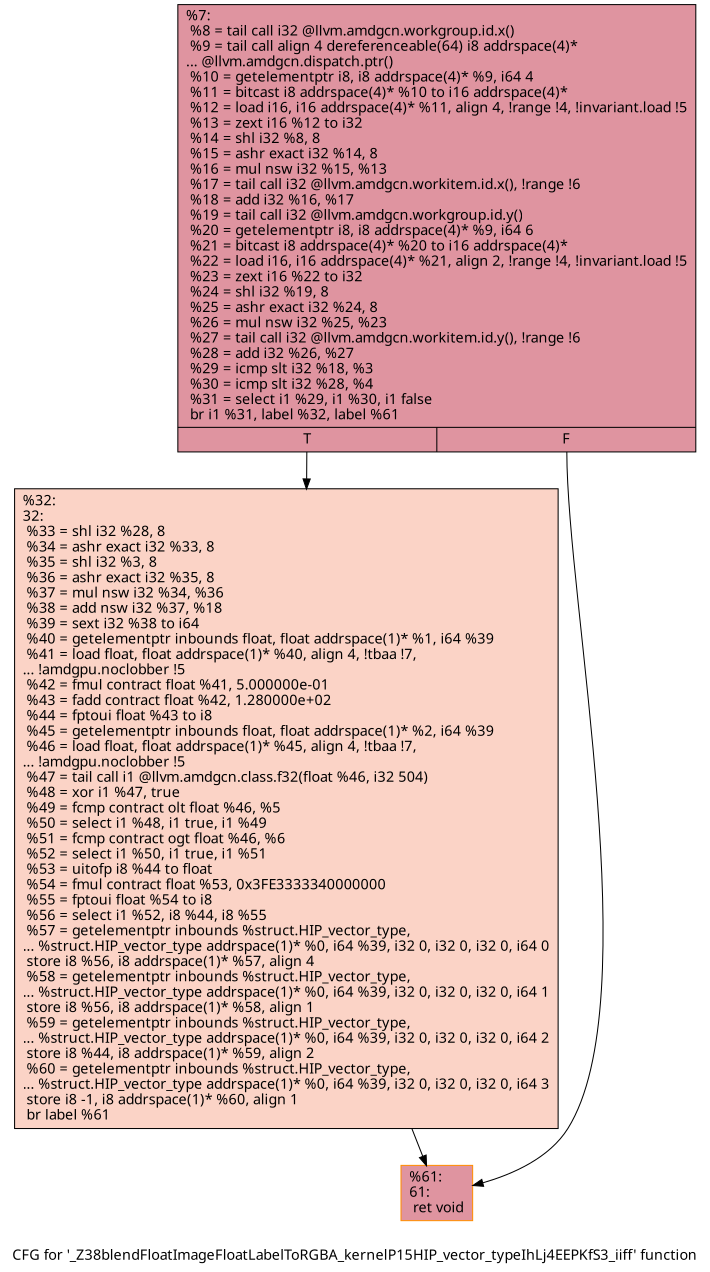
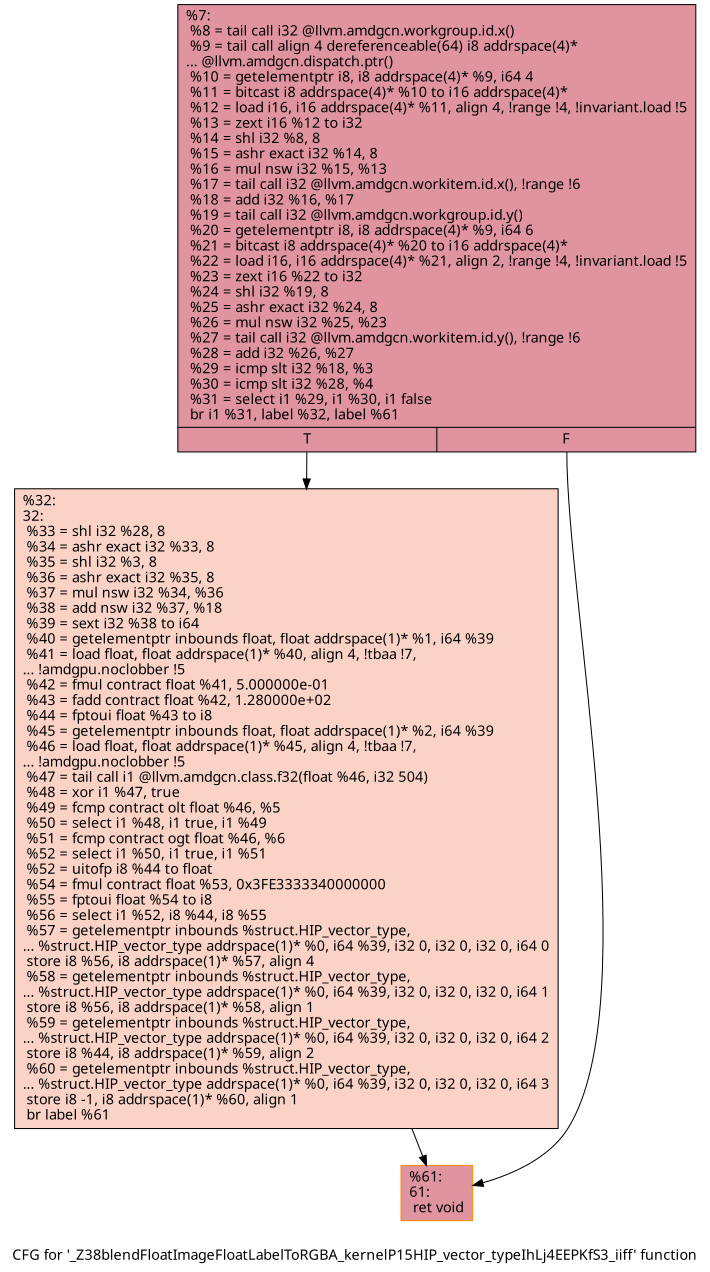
node "%32:": text "%53 = uitofp i8 %44 to float" -> "%52 = uitofp i8 %44 to float"
